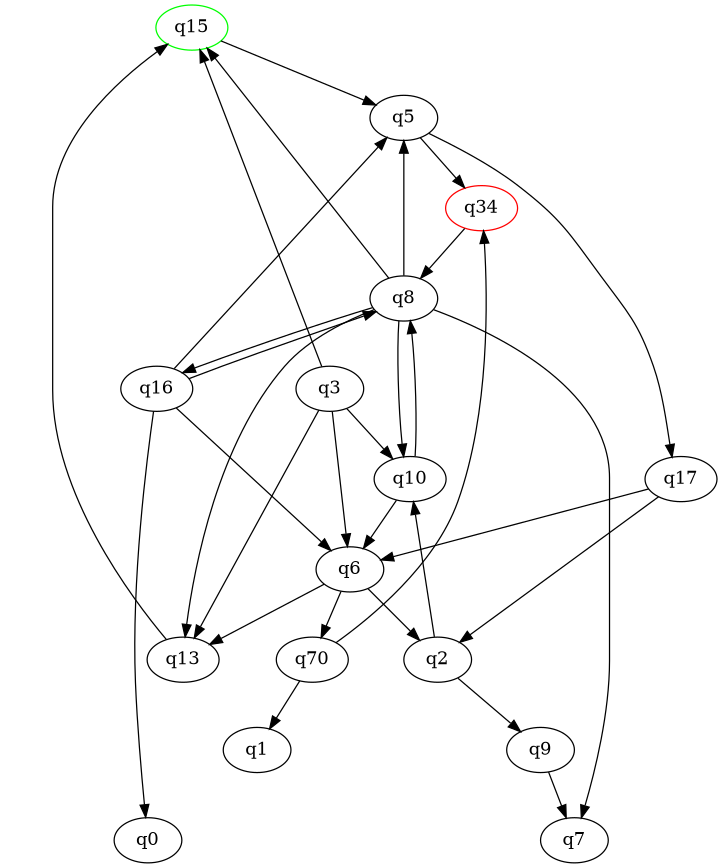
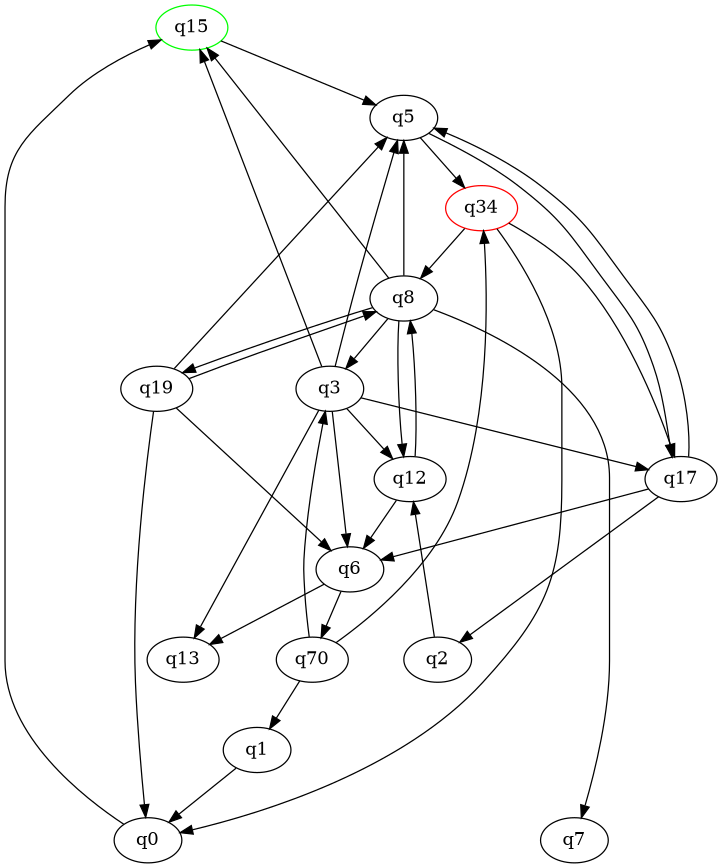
edge "q3" -> "q5": added
edge "q17" -> "q5": added
edge "q34" -> "q17": added
edge "q13" -> "q15": now "q0" -> "q15"
node "q16": label "q16" -> "q19"
edge "q3" -> "q17": added
edge "q8" -> "q13": now "q8" -> "q3"
node "q10": label "q10" -> "q12"
edge "q70" -> "q3": added
edge "q6" -> "q2": removed
edge "q34" -> "q0": added
node "q9": removed
edge "q1" -> "q0": added
